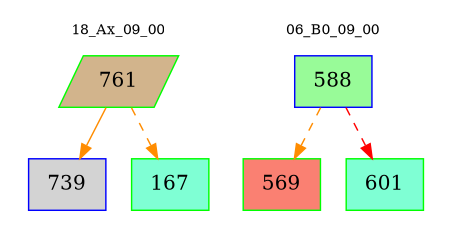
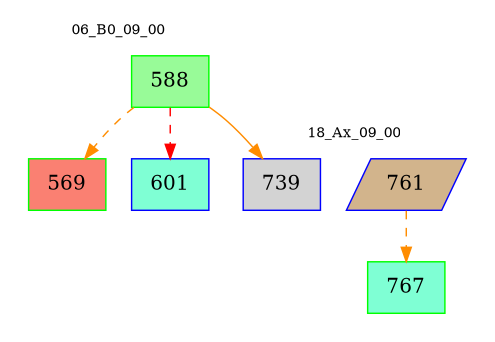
node "761": color green -> blue
node "588": color blue -> green
edge "761" -> "739": now "588" -> "739"
node "167": label "167" -> "767"
node "601": color green -> blue
